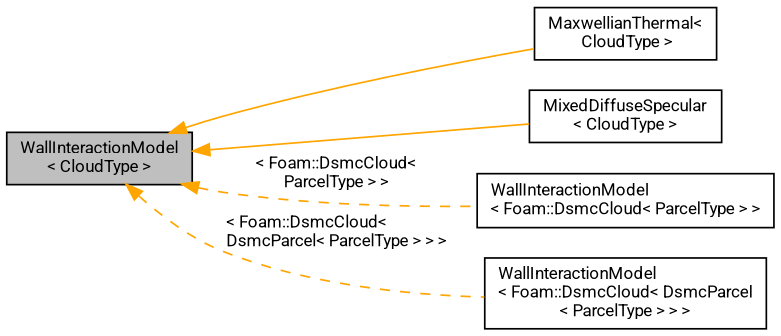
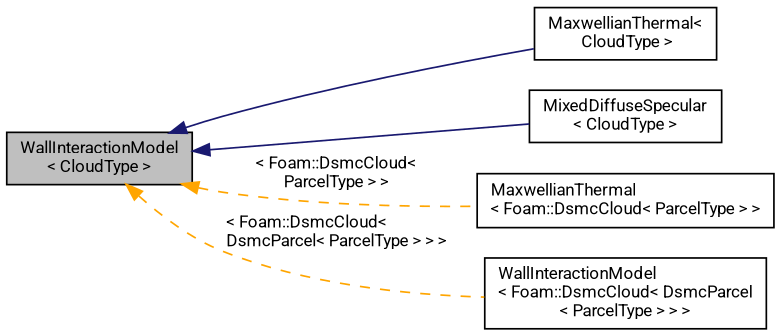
edge "MaxwellianThermal< CloudType >" -> "WallInteractionModel < CloudType >": color orange -> midnightblue
edge "MixedDiffuseSpecular < CloudType >" -> "WallInteractionModel < CloudType >": color orange -> midnightblue
node "WallInteractionModel < Foam::DsmcCloud< ParcelType > >": label "WallInteractionModel < Foam::DsmcCloud< ParcelType > >" -> "MaxwellianThermal < Foam::DsmcCloud< ParcelType > >"
